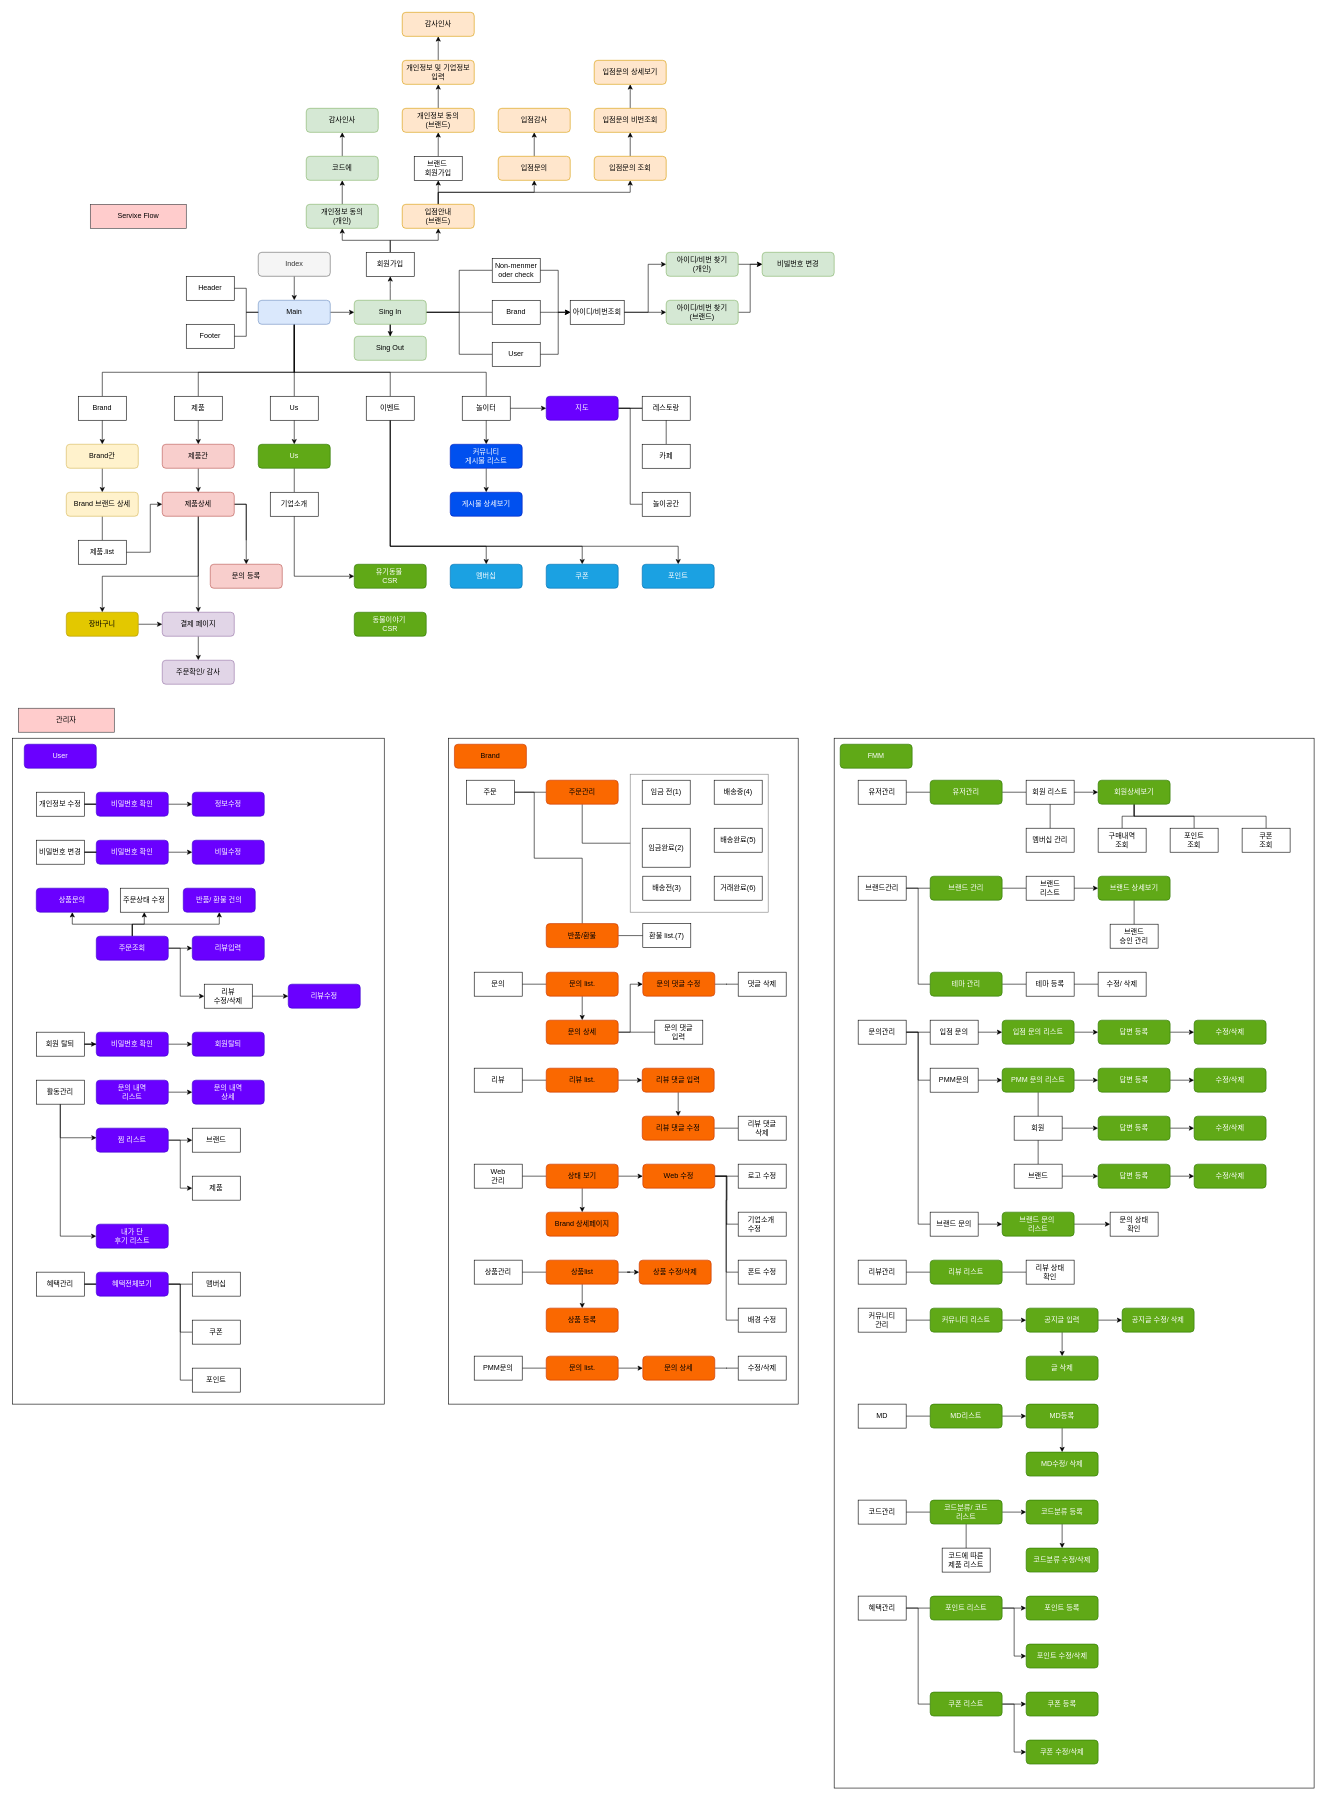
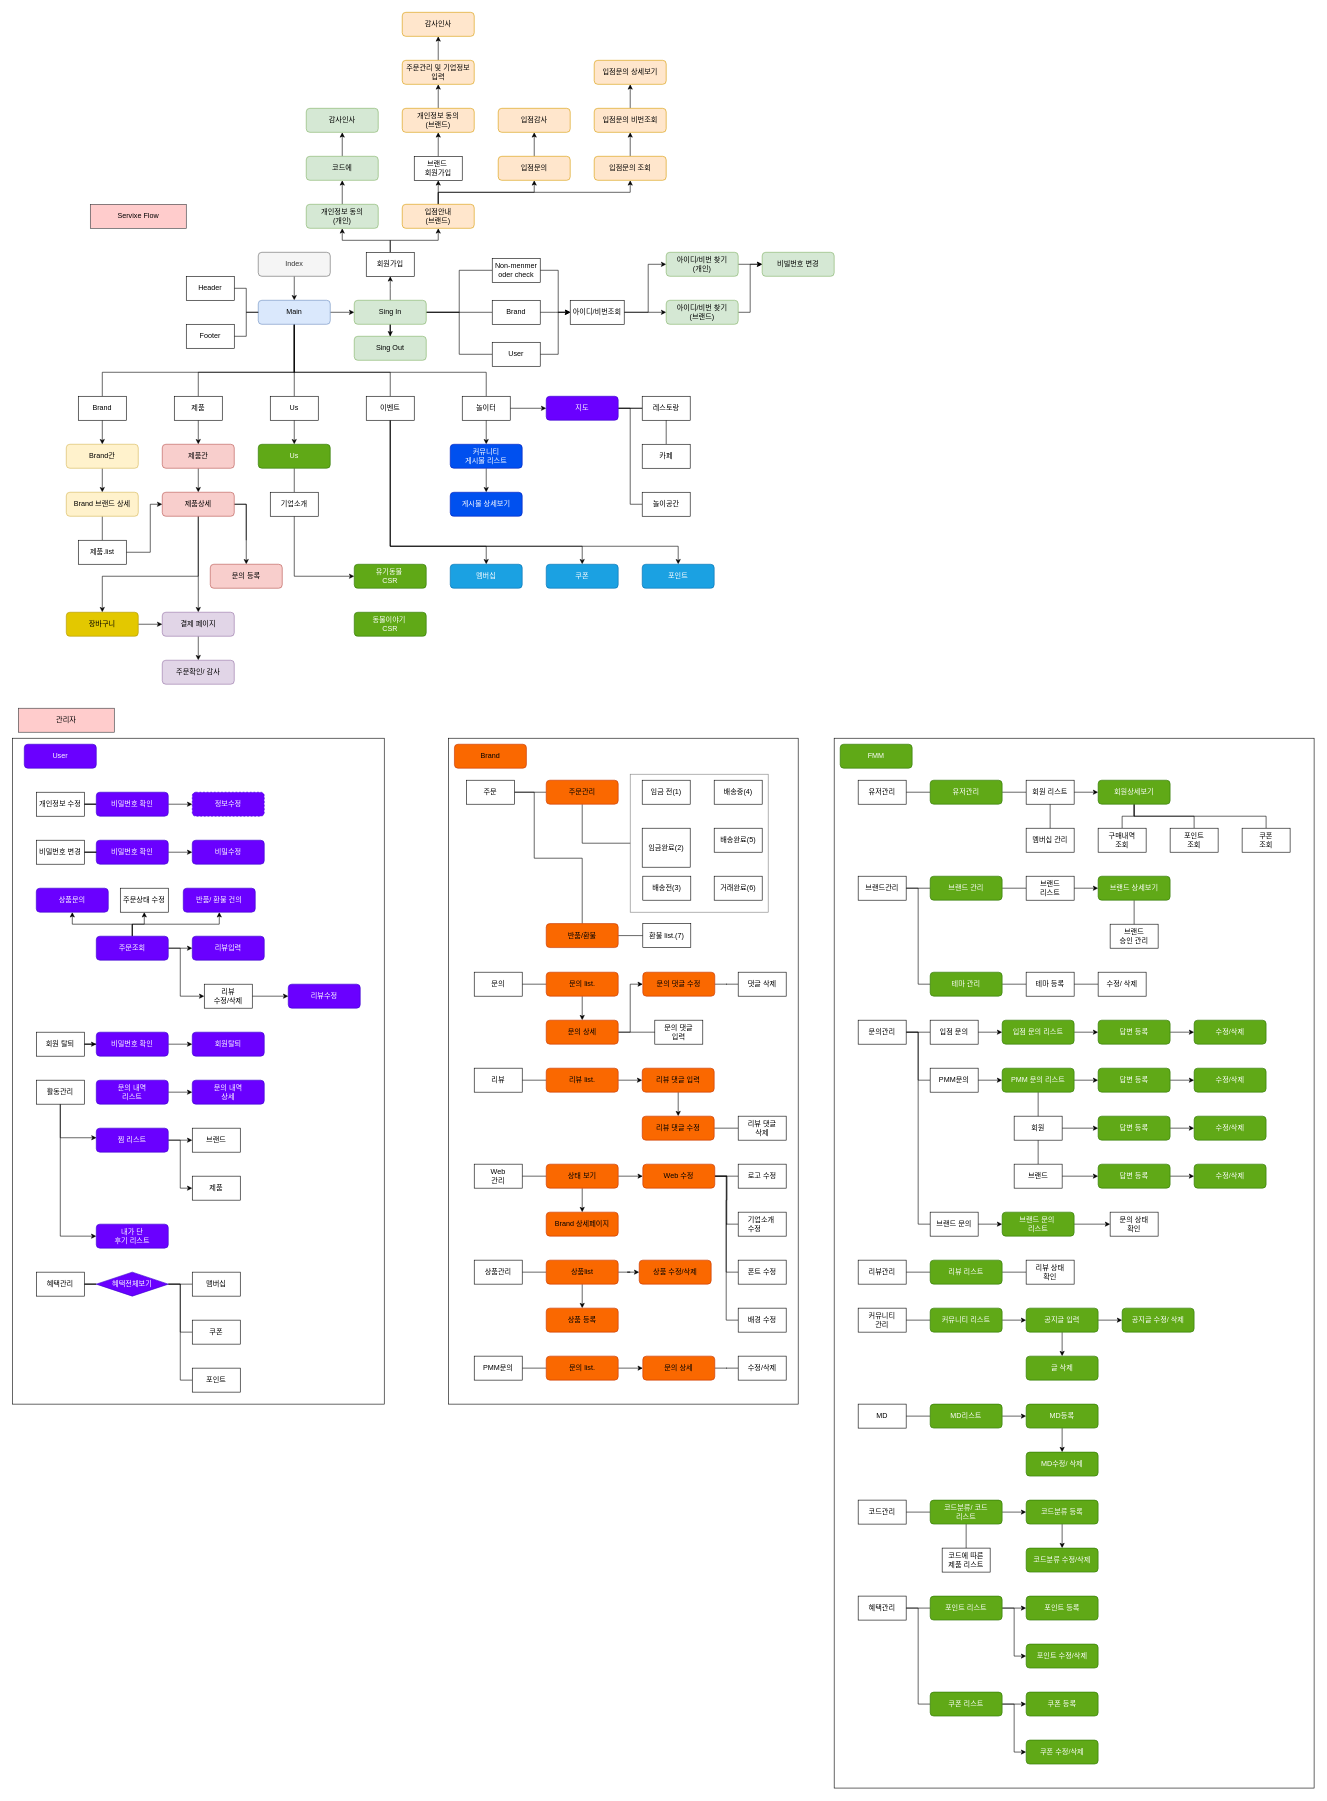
node "개인정보 및 기업정보 입력": label "개인정보 및 기업정보 입력" -> "주문관리 및 기업정보 입력"
node "정보수정": style solid -> dashed
node "혜택전체보기": shape rounded rectangle -> diamond
